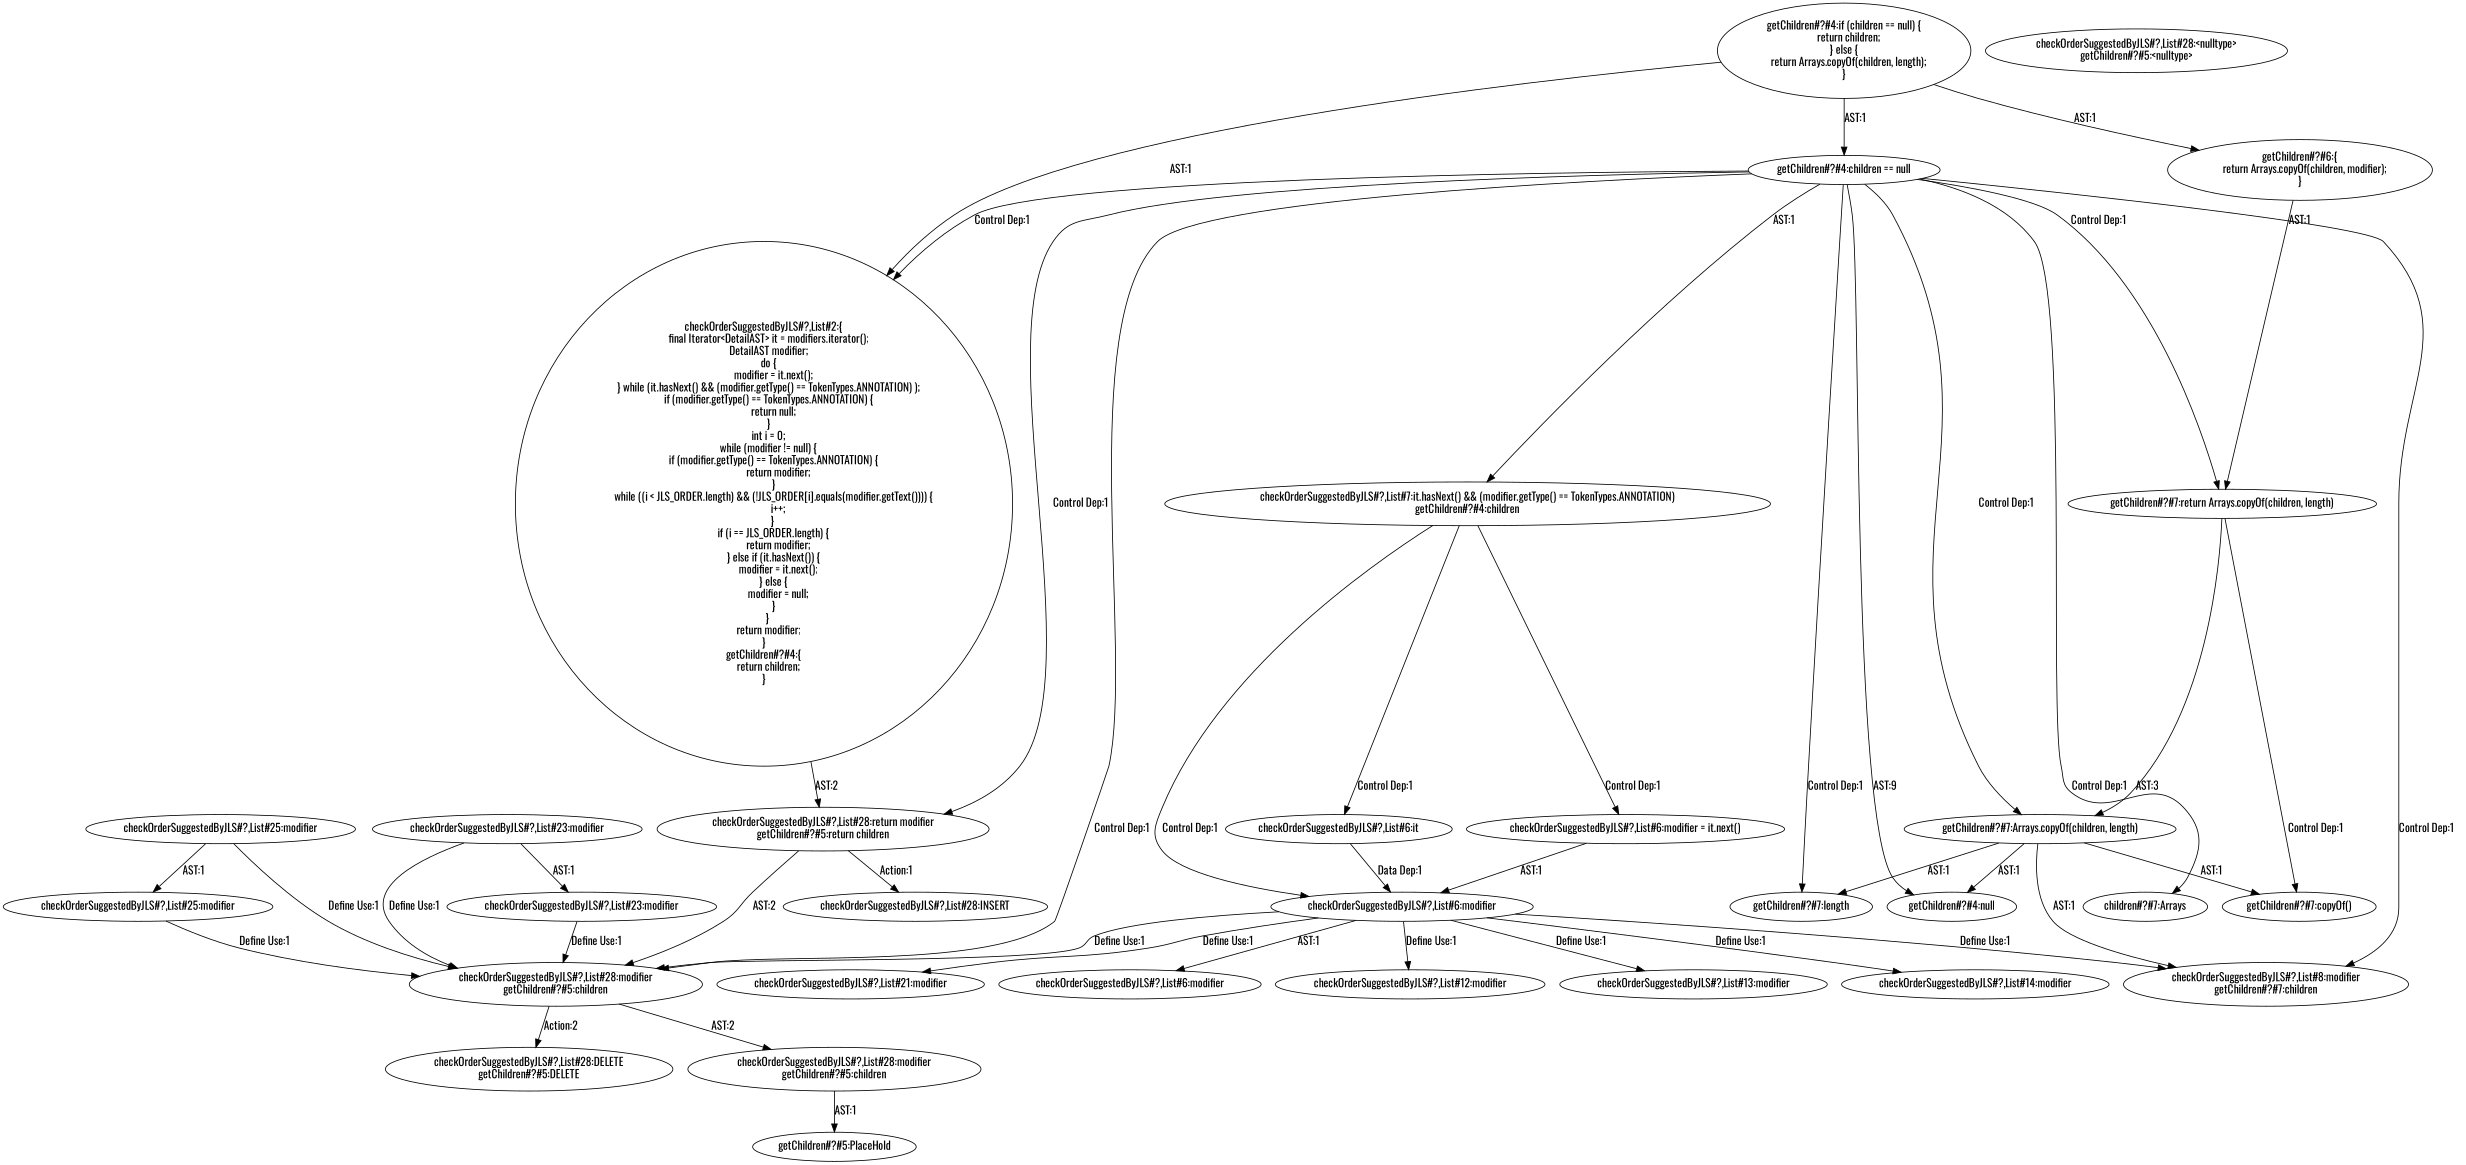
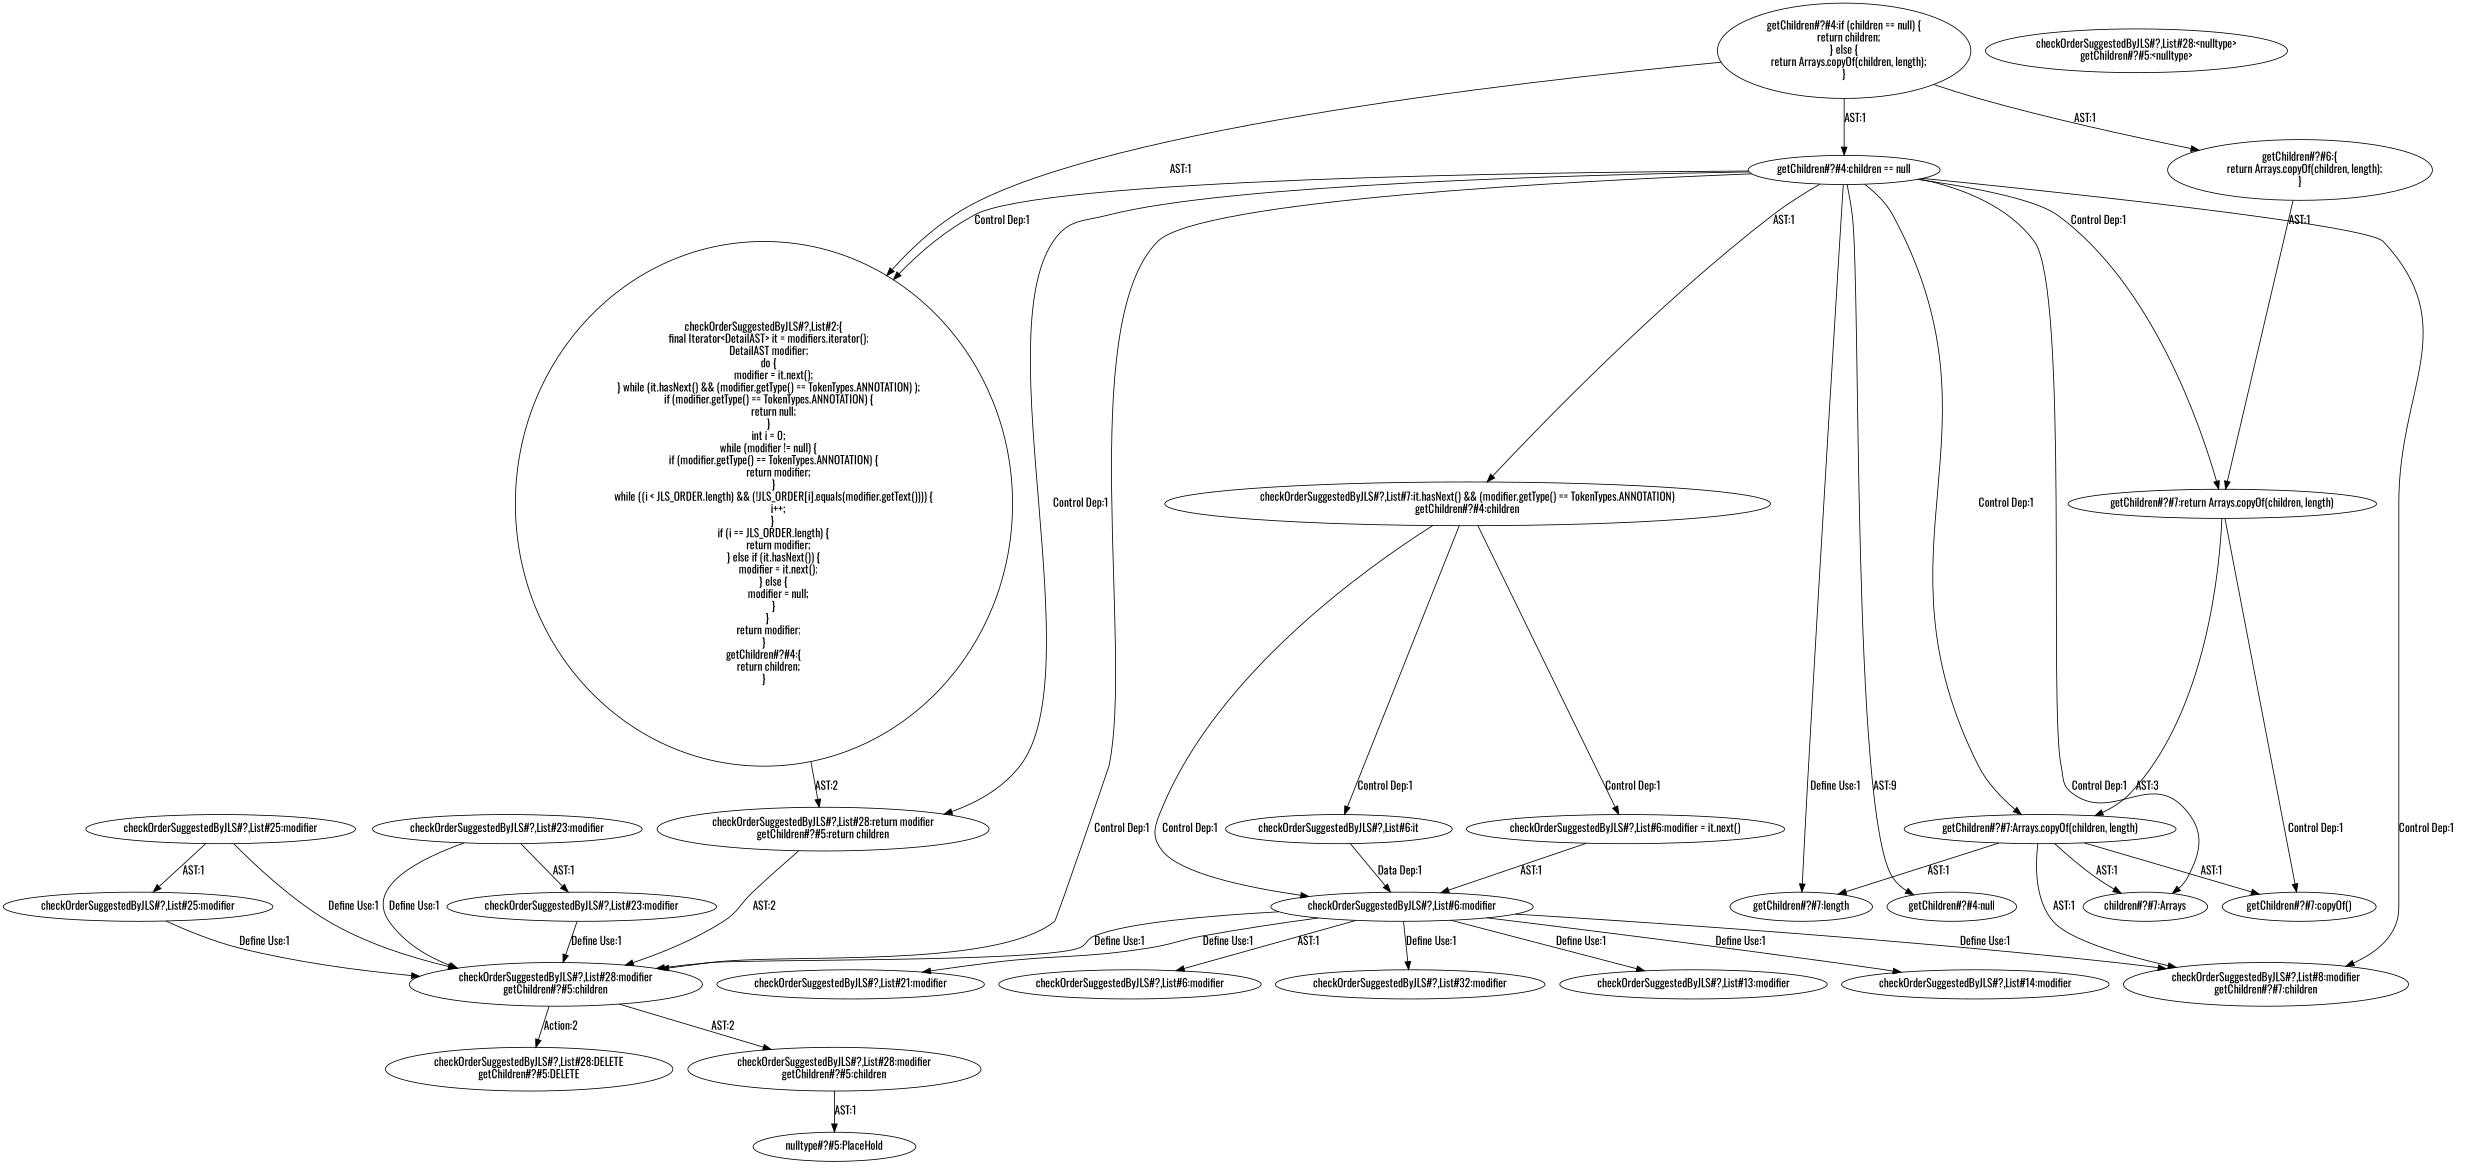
node "getChildren#?#6:{ return Arrays.copyOf(children, modifier); }": label "getChildren#?#6:{ return Arrays.copyOf(children, modifier); }" -> "getChildren#?#6:{ return Arrays.copyOf(children, length); }"
edge "getChildren#?#4:children == null" -> "getChildren#?#7:length": label "Control Dep:1" -> "Define Use:1"
edge "getChildren#?#7:Arrays.copyOf(children, length)" -> "getChildren#?#4:null": now "getChildren#?#7:Arrays.copyOf(children, length)" -> "children#?#7:Arrays"
node "checkOrderSuggestedByJLS#?,List#28:INSERT": removed
node "checkOrderSuggestedByJLS#?,List#12:modifier": label "checkOrderSuggestedByJLS#?,List#12:modifier" -> "checkOrderSuggestedByJLS#?,List#32:modifier"
node "getChildren#?#5:PlaceHold": label "getChildren#?#5:PlaceHold" -> "nulltype#?#5:PlaceHold"
